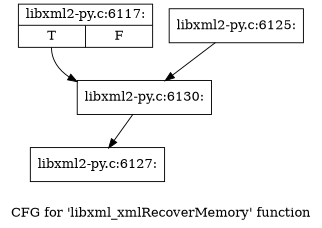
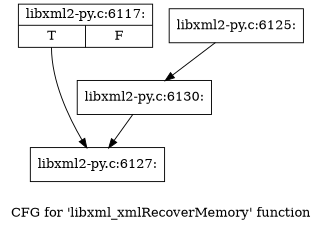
edge "libxml2-py.c:6117:" -> "libxml2-py.c:6130:": now "libxml2-py.c:6117:" -> "libxml2-py.c:6127:"
